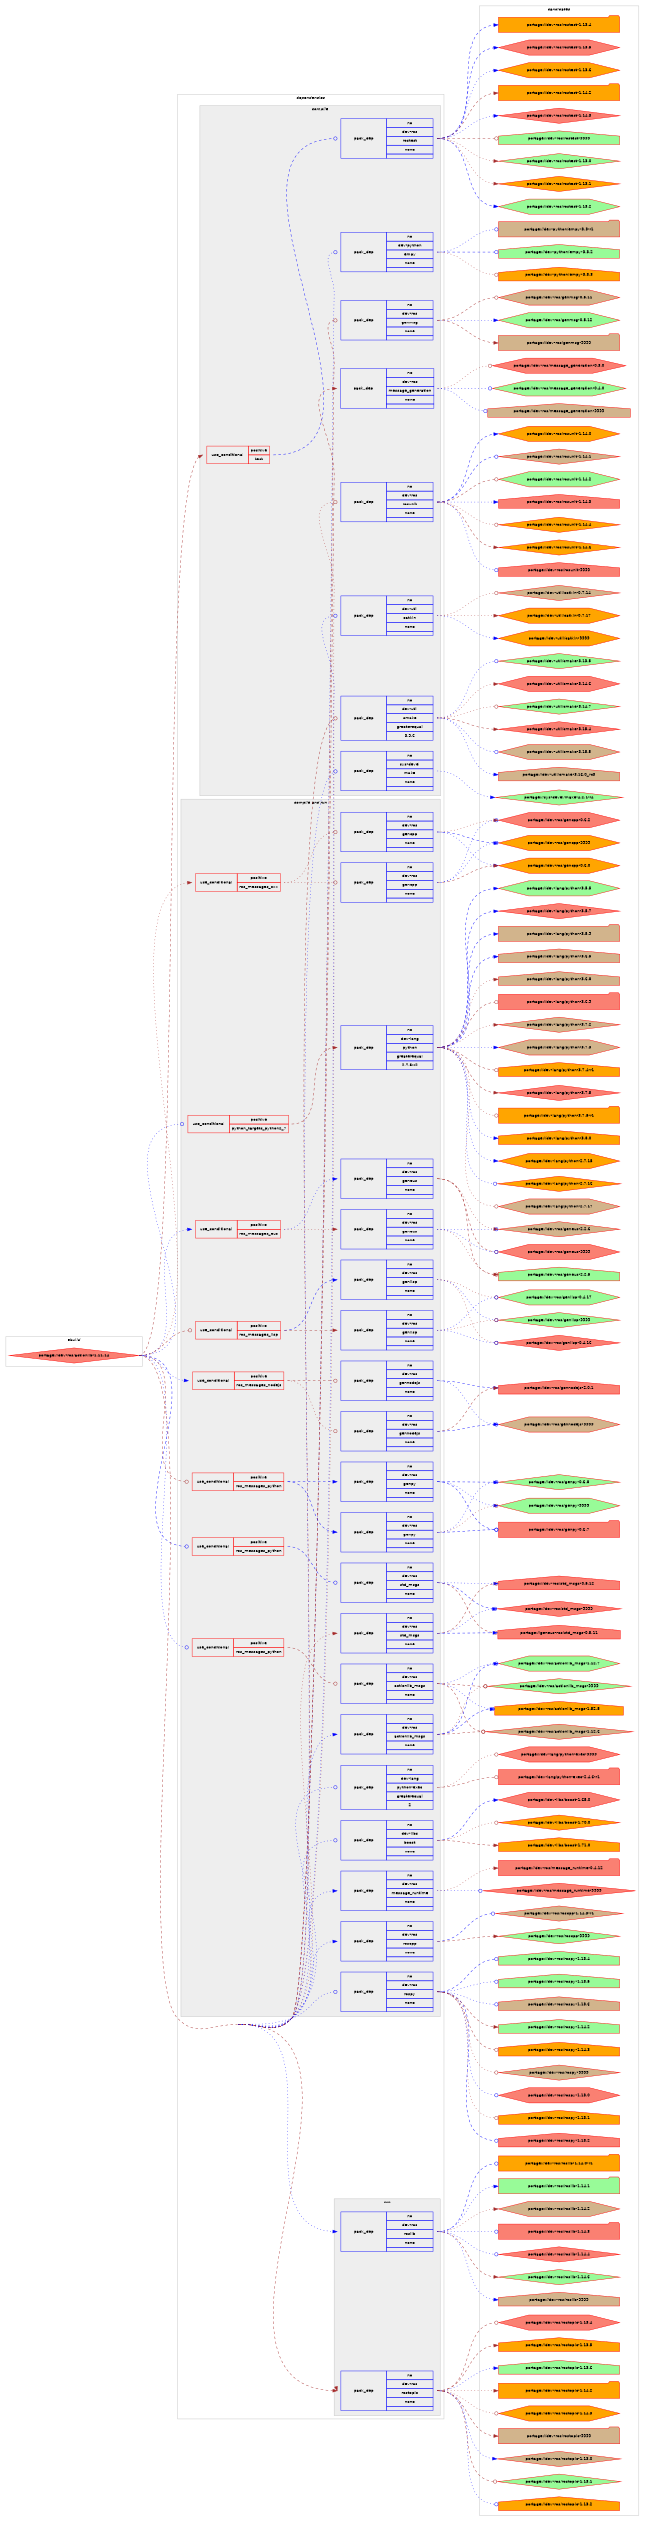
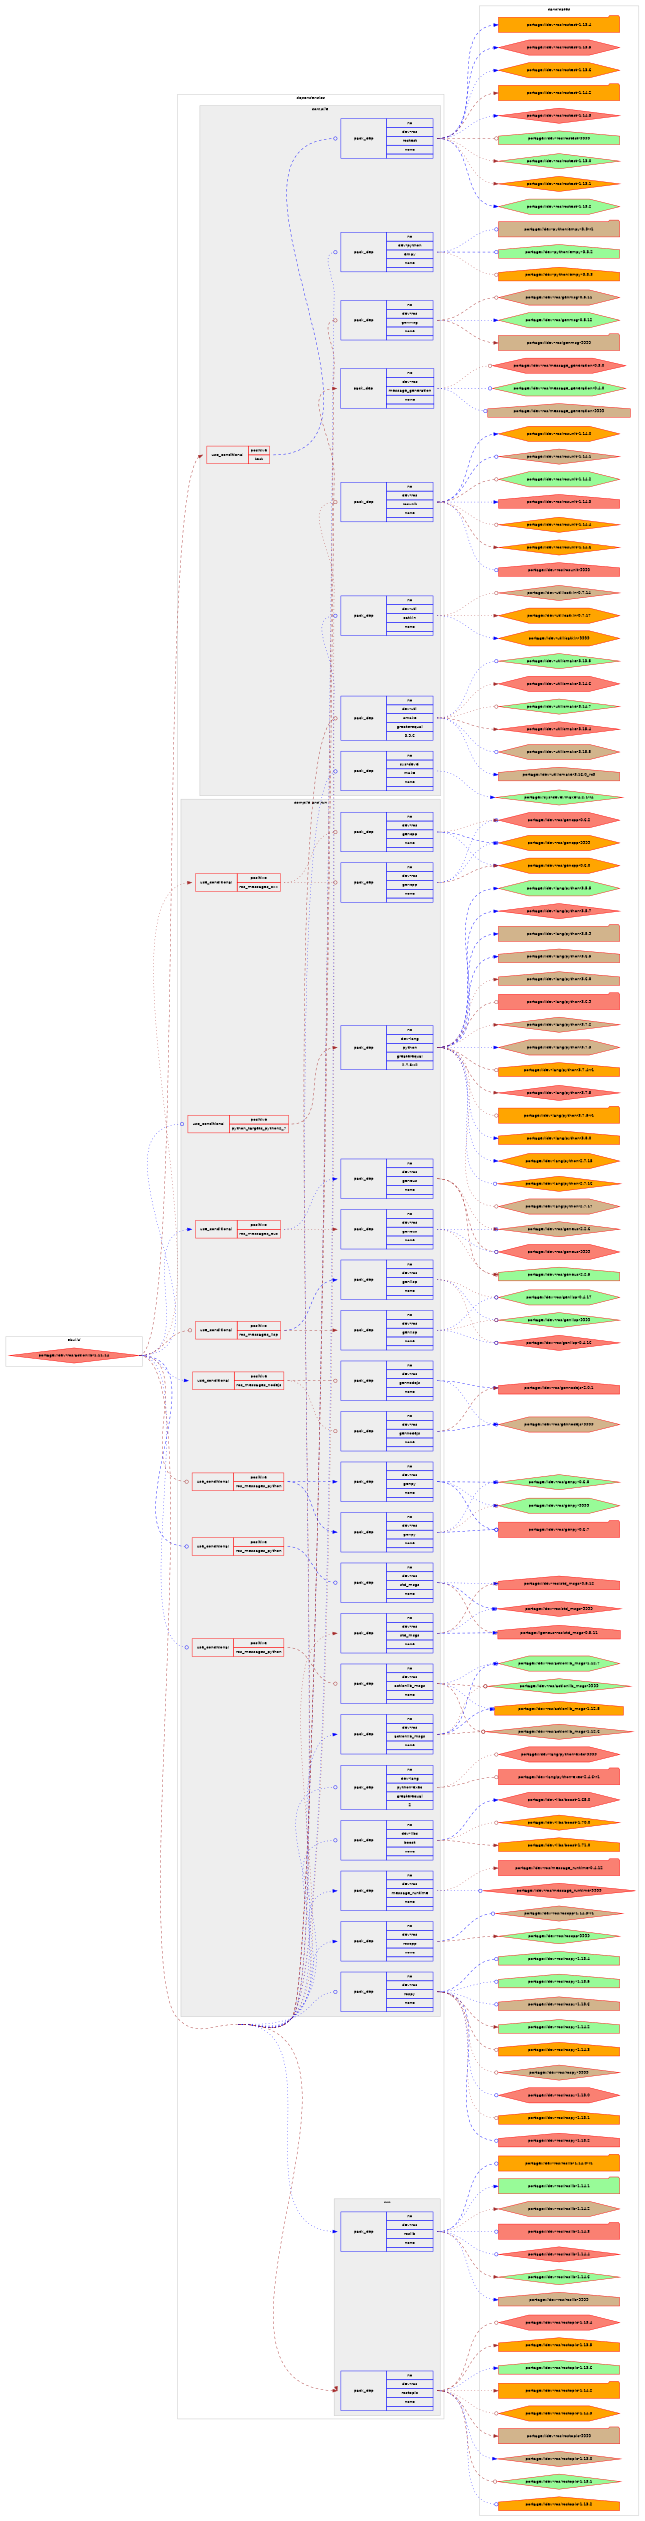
node "portage://dev-ros/actionlib_msgs-1.52.5": label "portage://dev-ros/actionlib_msgs-1.52.5" -> "portage://dev-ros/actionlib_msgs-1.12.5"
